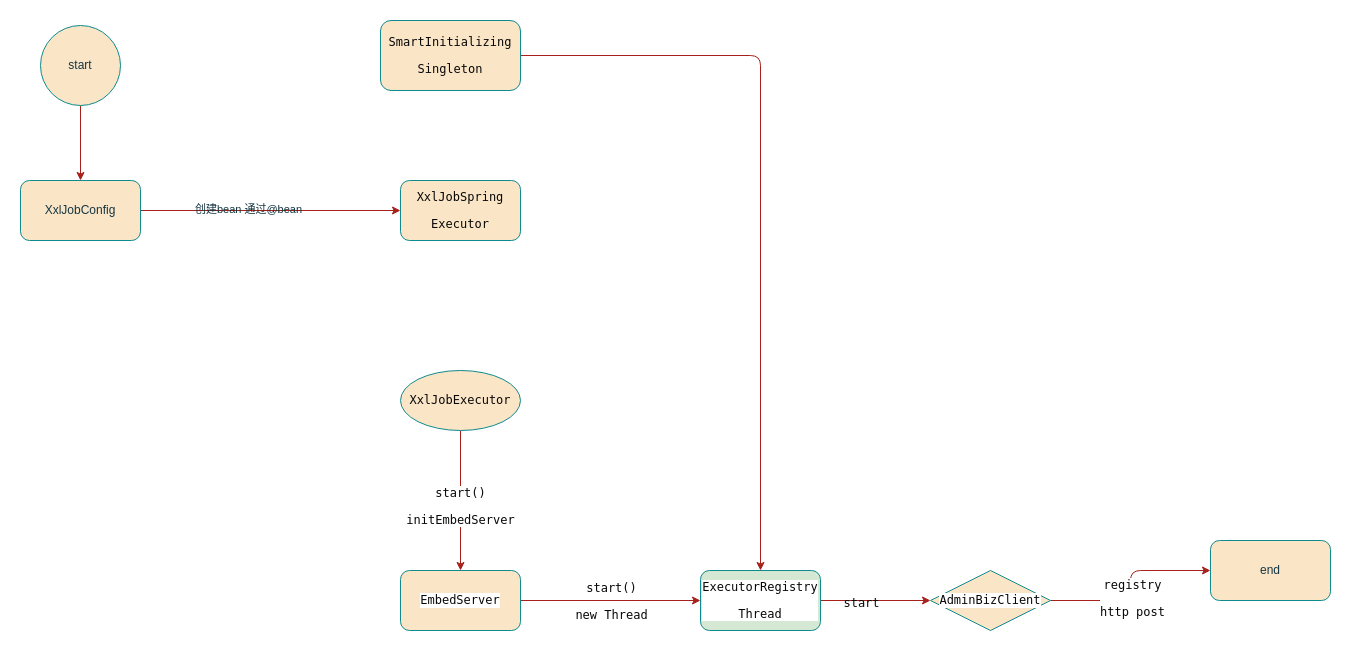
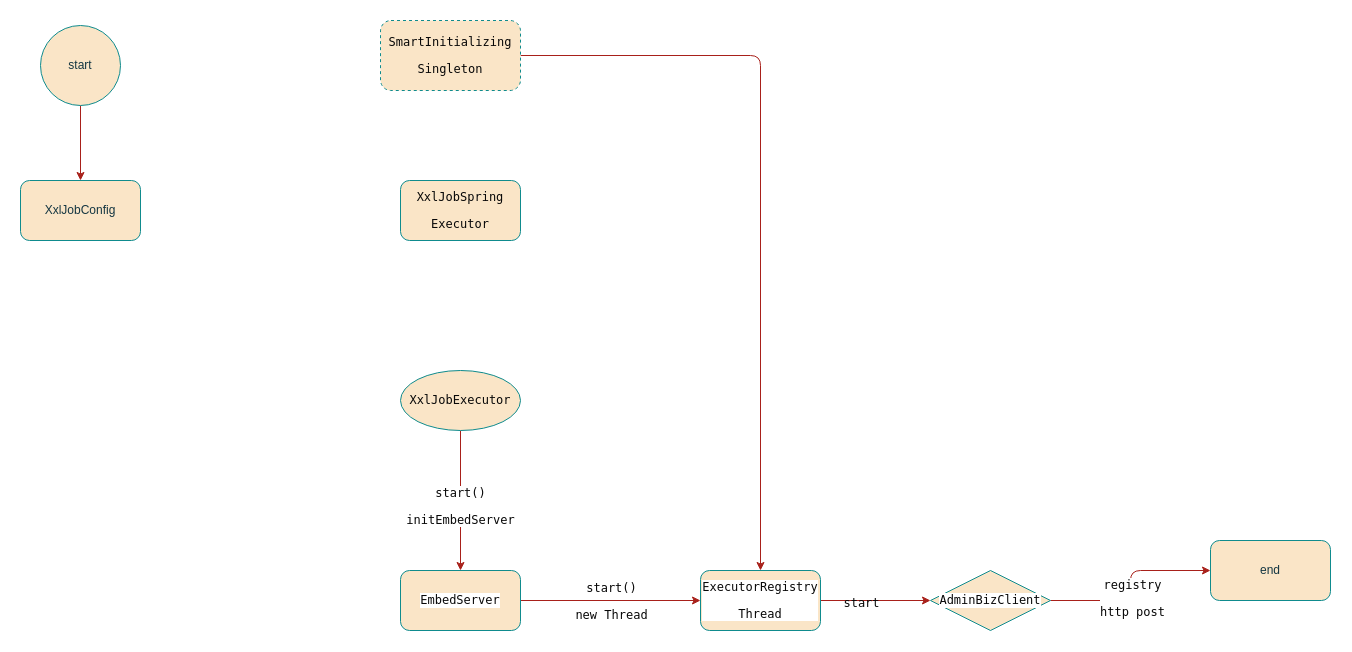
node "SmartInitializingSingleton": style solid -> dashed
edge "XxlJobConfig" -> "XxlJobSpringExecutor": removed, label "创建bean 通过@bean"
node "ExecutorRegistryThread": fillcolor #d5e8d4 -> #fae5c7
